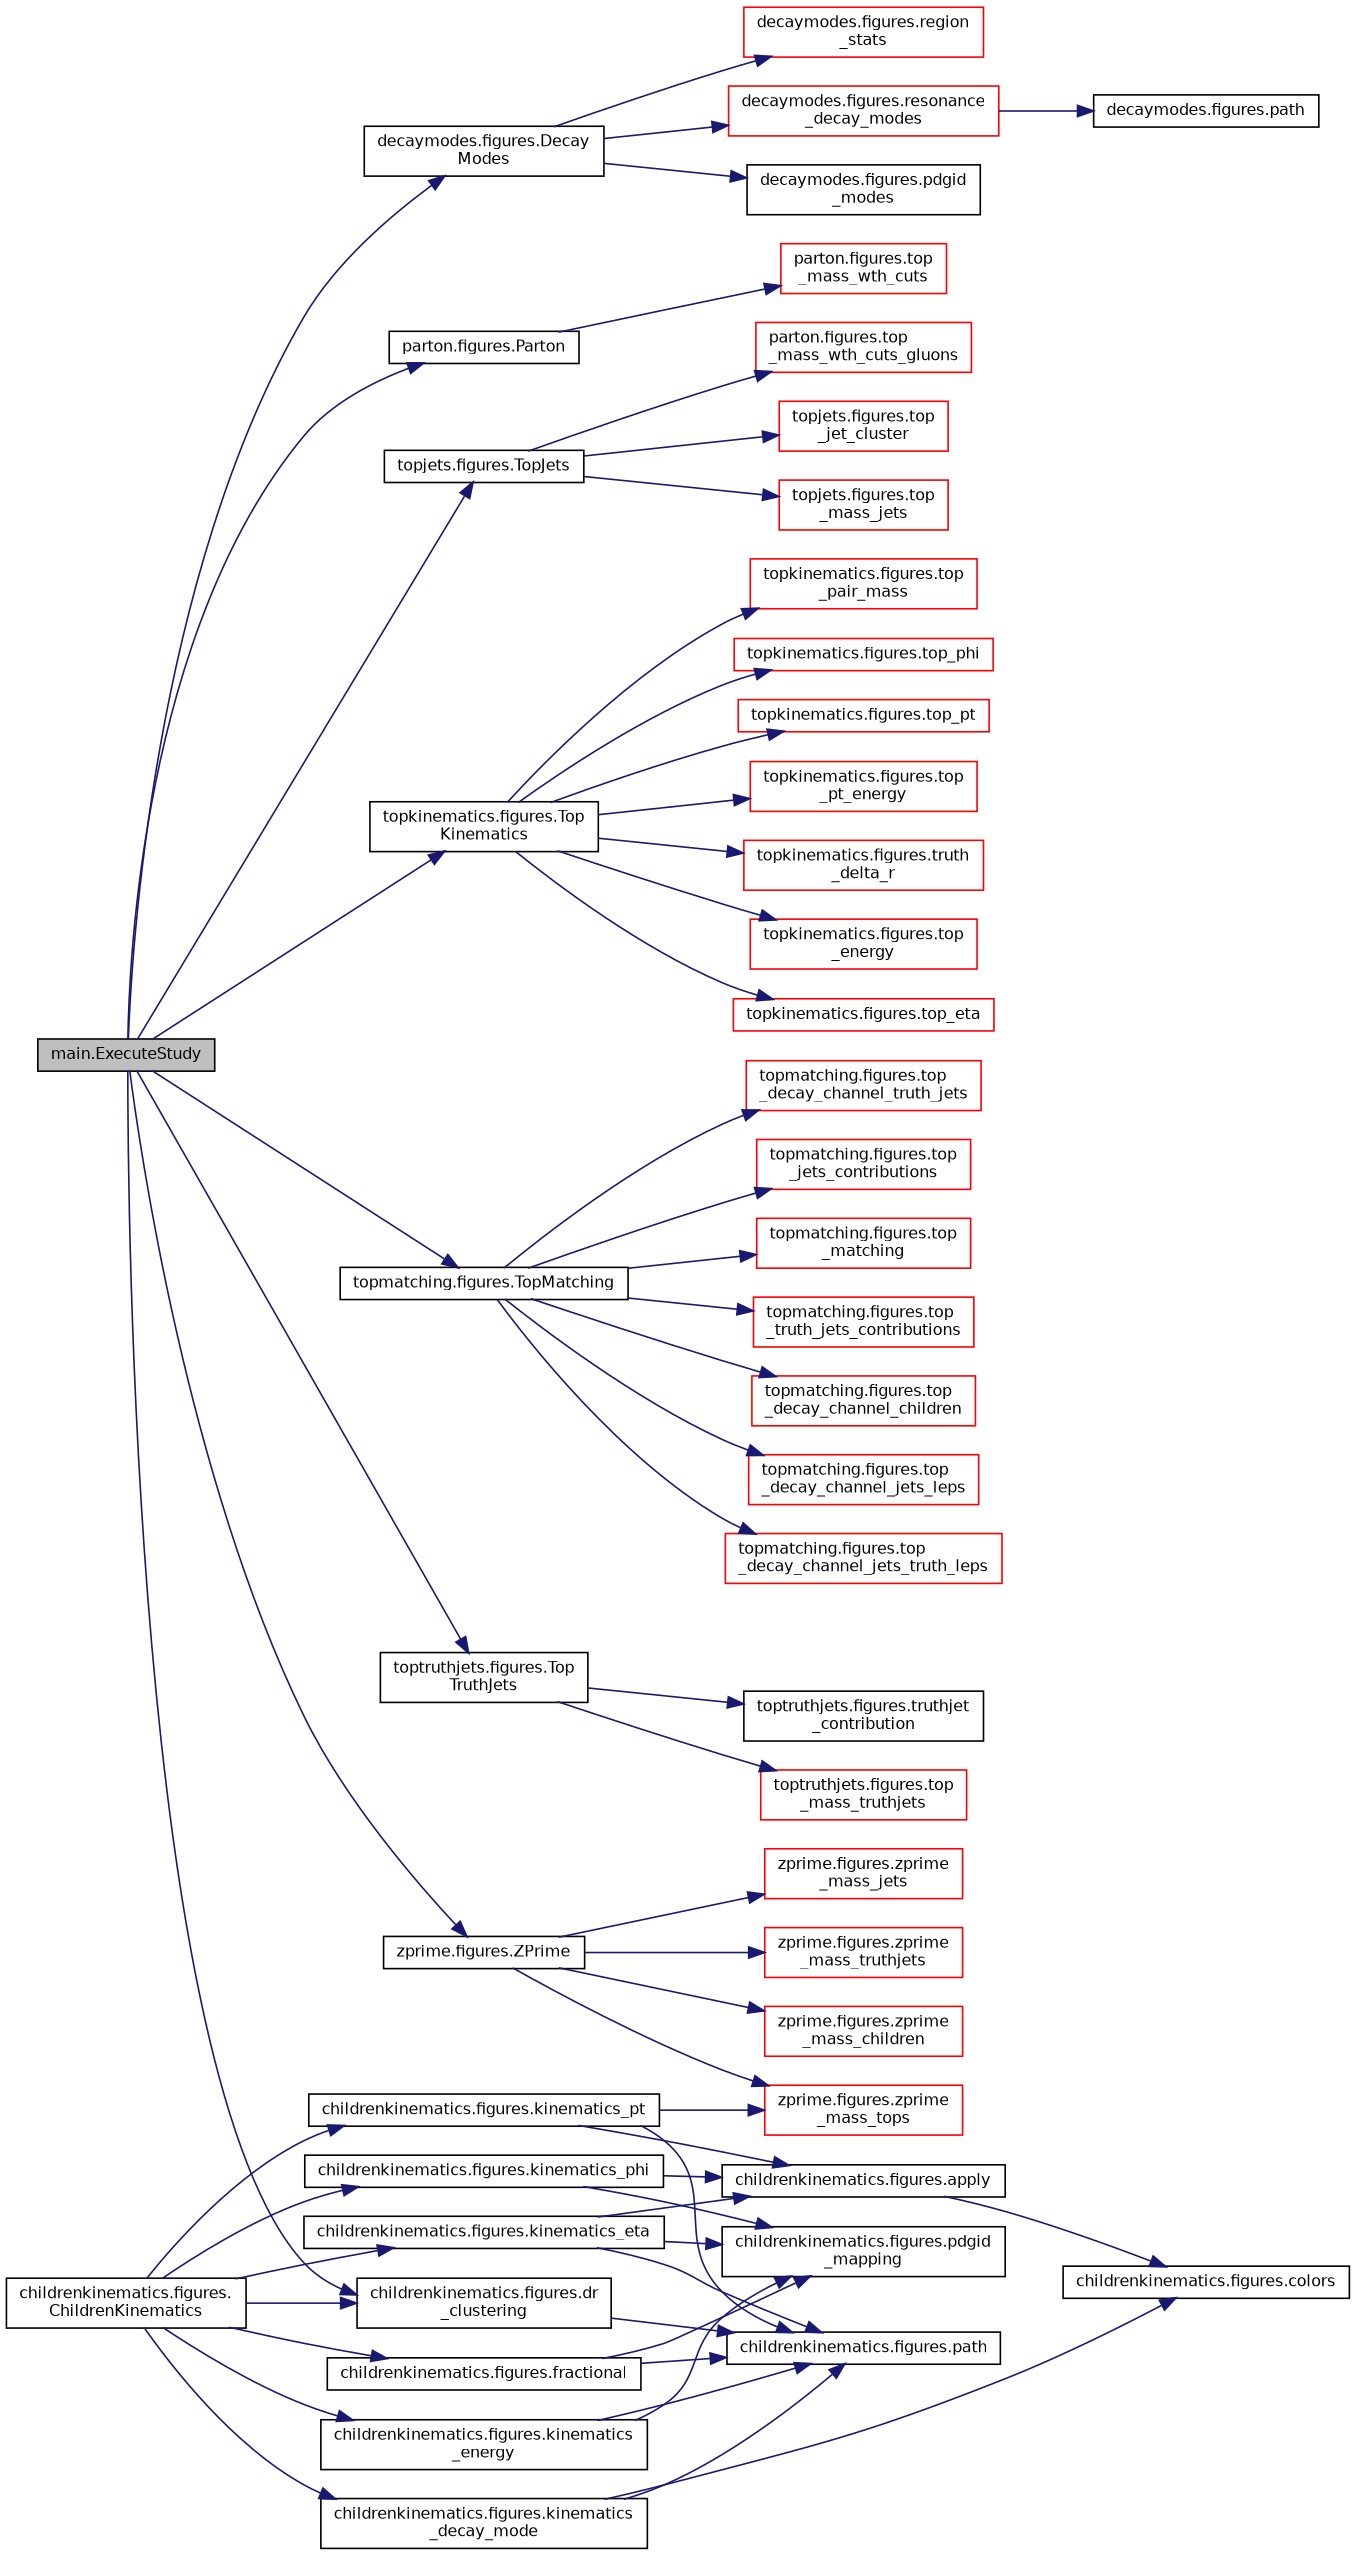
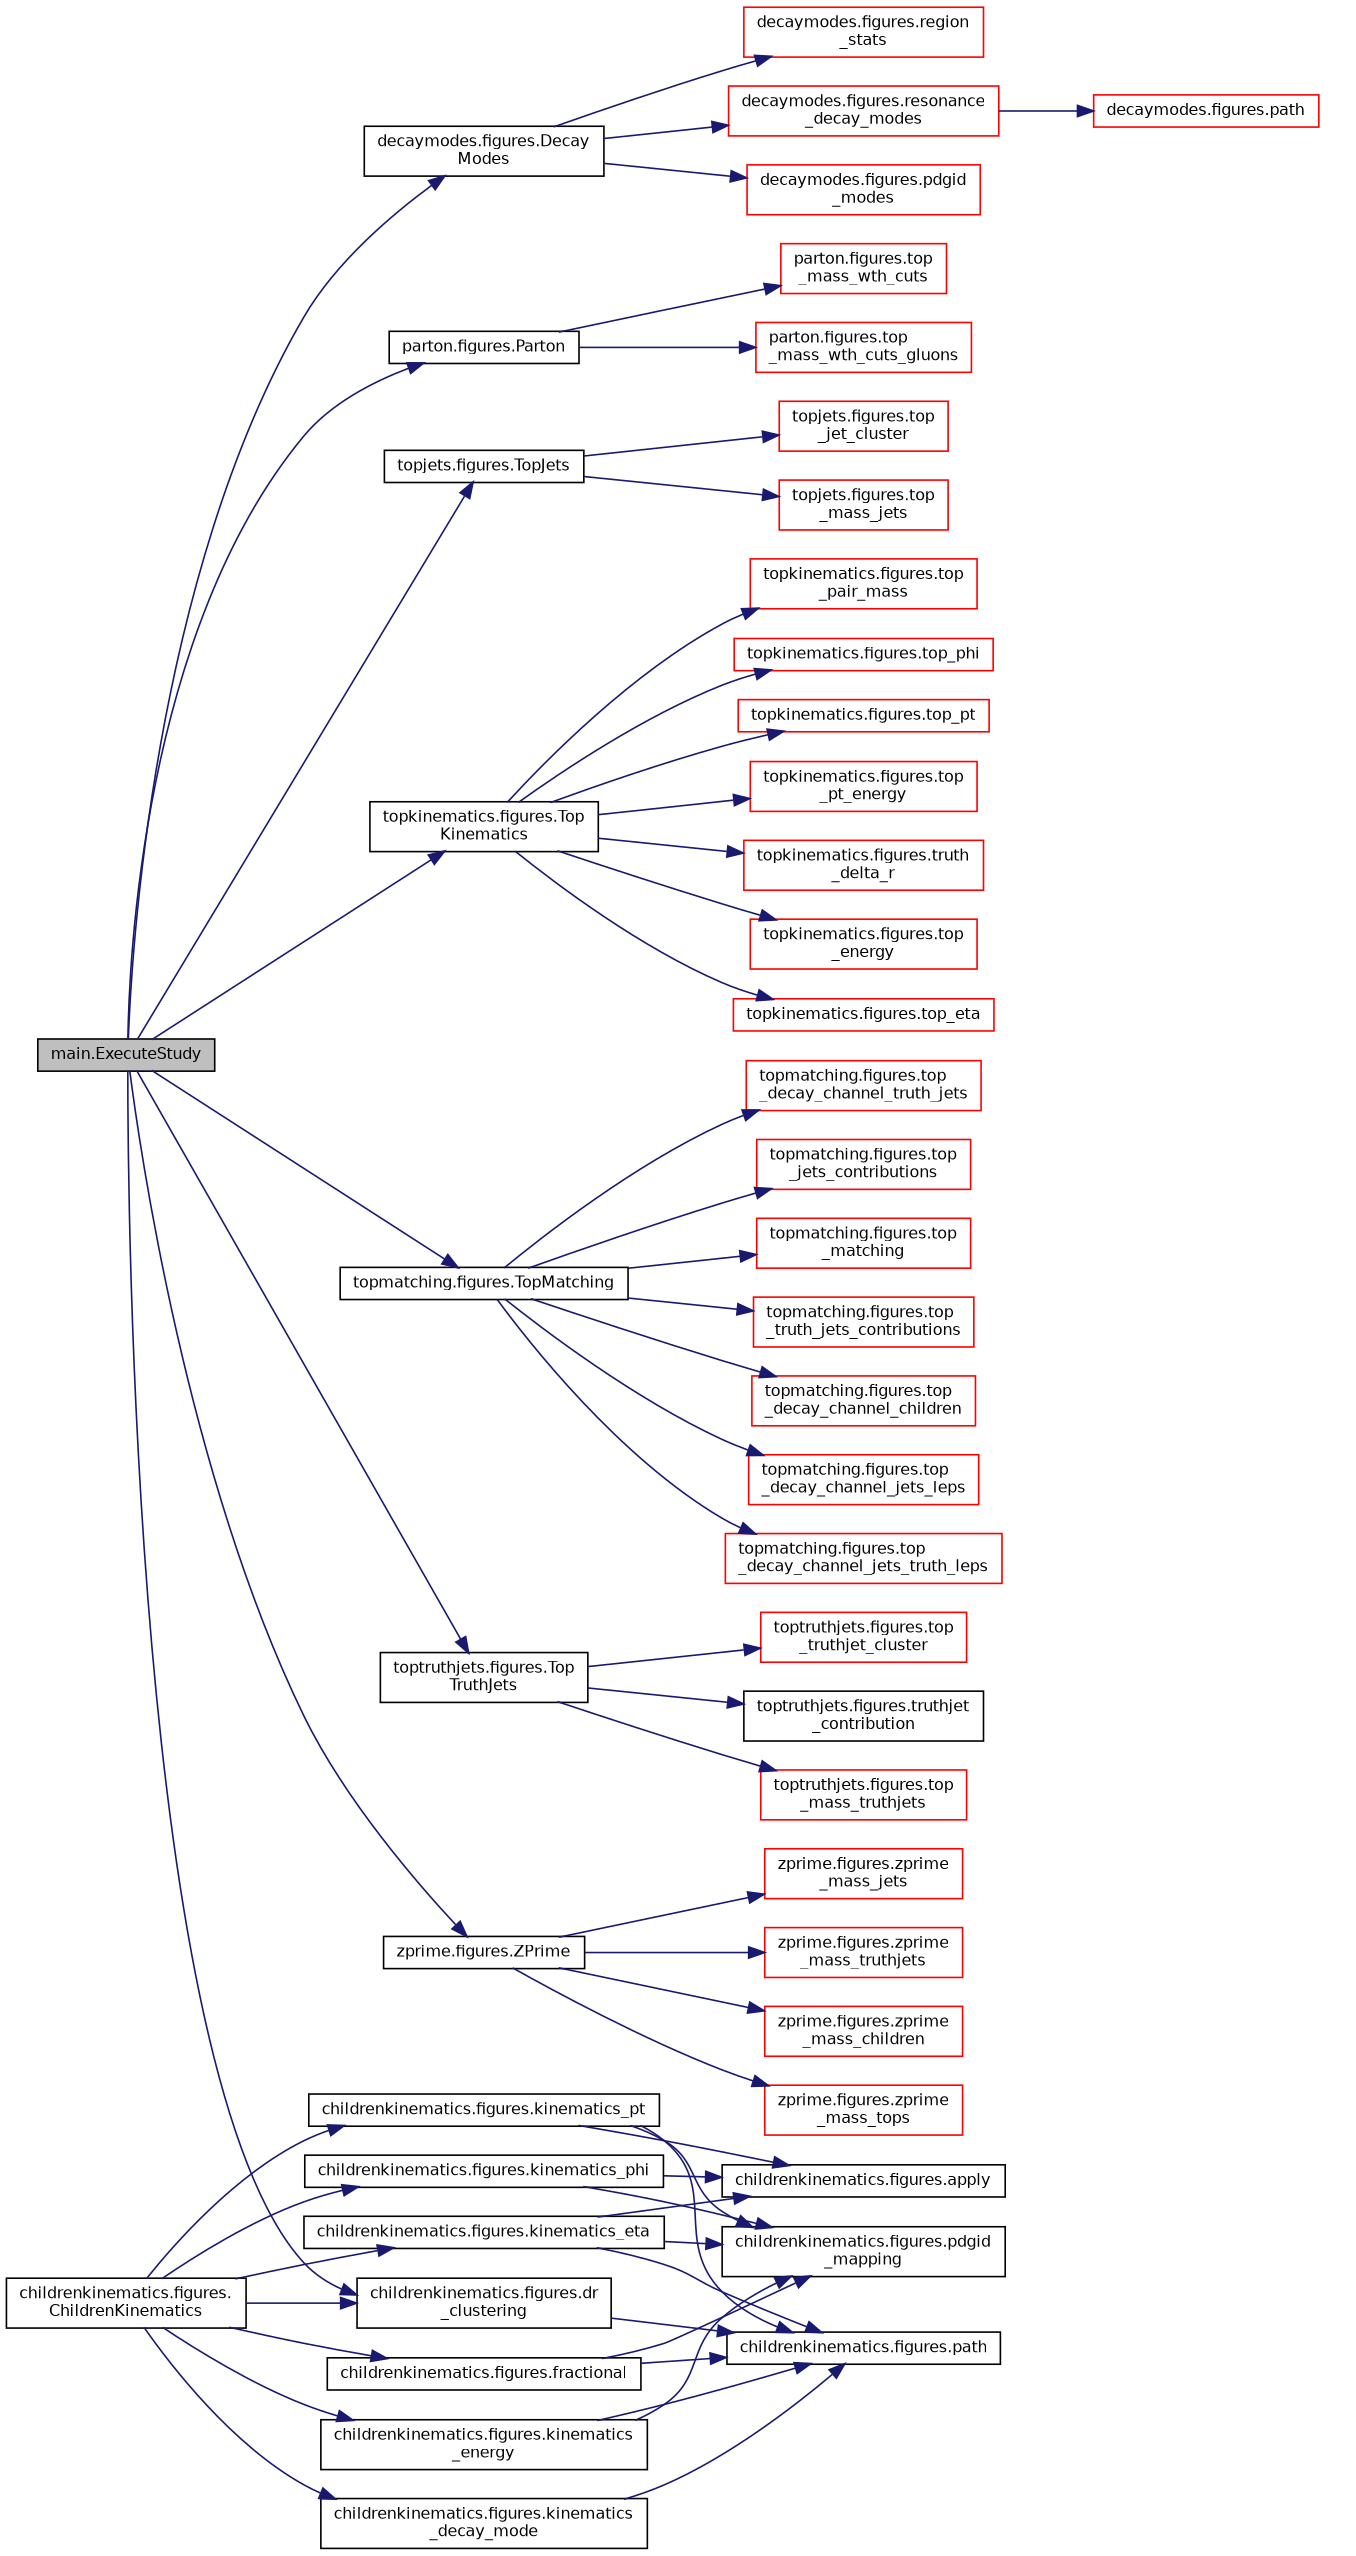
node "decaymodes.figures.path": color black -> red
node "decaymodes.figures.pdgid _modes": color black -> red
edge "topjets.figures.TopJets" -> "parton.figures.top _mass_wth_cuts_gluons": now "parton.figures.Parton" -> "parton.figures.top _mass_wth_cuts_gluons"
node "toptruthjets.figures.top _truthjet_cluster": added
edge "childrenkinematics.figures.kinematics_pt" -> "zprime.figures.zprime _mass_tops": now "childrenkinematics.figures.kinematics_pt" -> "childrenkinematics.figures.pdgid _mapping"
node "childrenkinematics.figures.colors": removed
